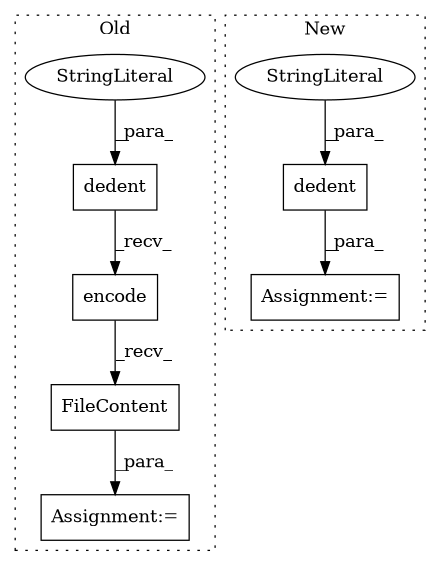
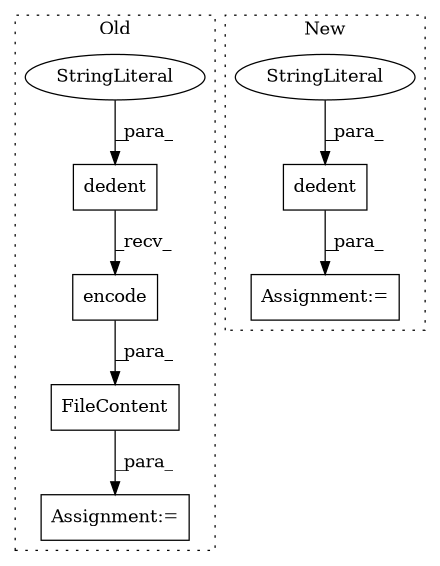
edge "encode" -> "FileContent": label "_recv_" -> "_para_"
